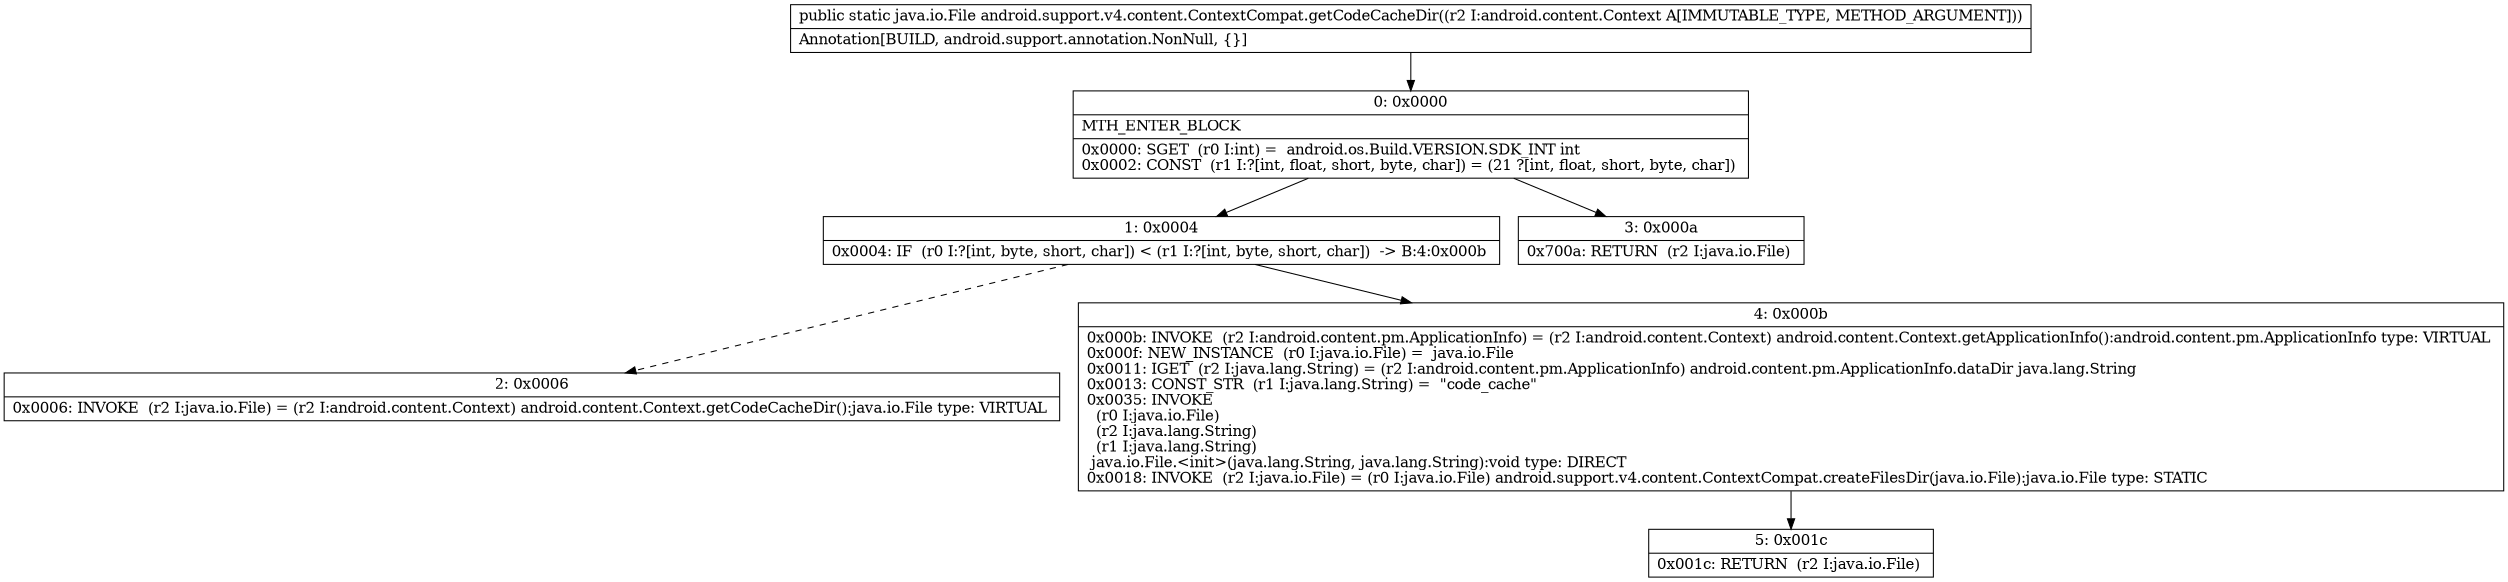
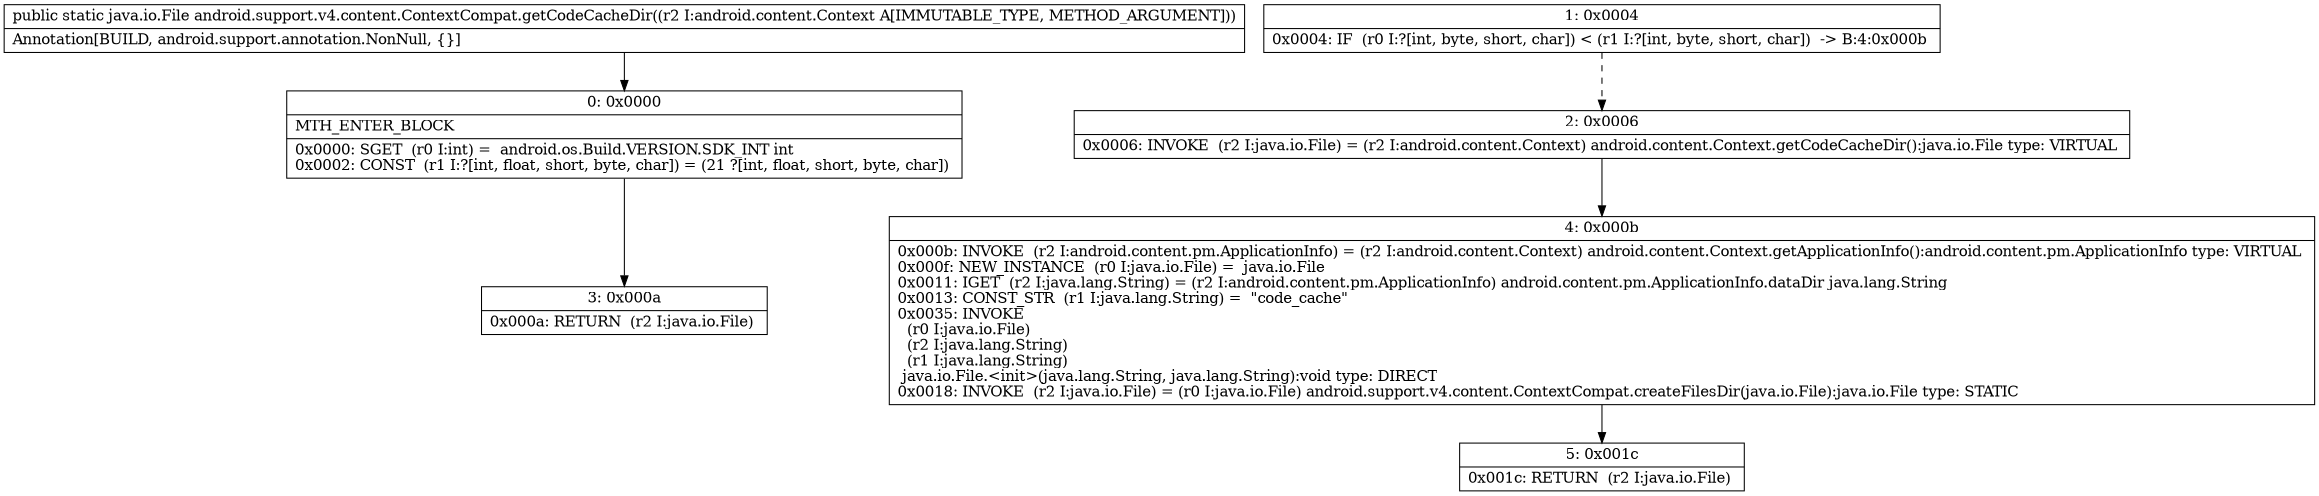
edge "0: 0x0000" -> "1: 0x0004": removed
node "3: 0x000a": text "0x700a: RETURN  (r2 I:java.io.File)" -> "0x000a: RETURN  (r2 I:java.io.File)"
edge "1: 0x0004" -> "4: 0x000b": now "2: 0x0006" -> "4: 0x000b"
